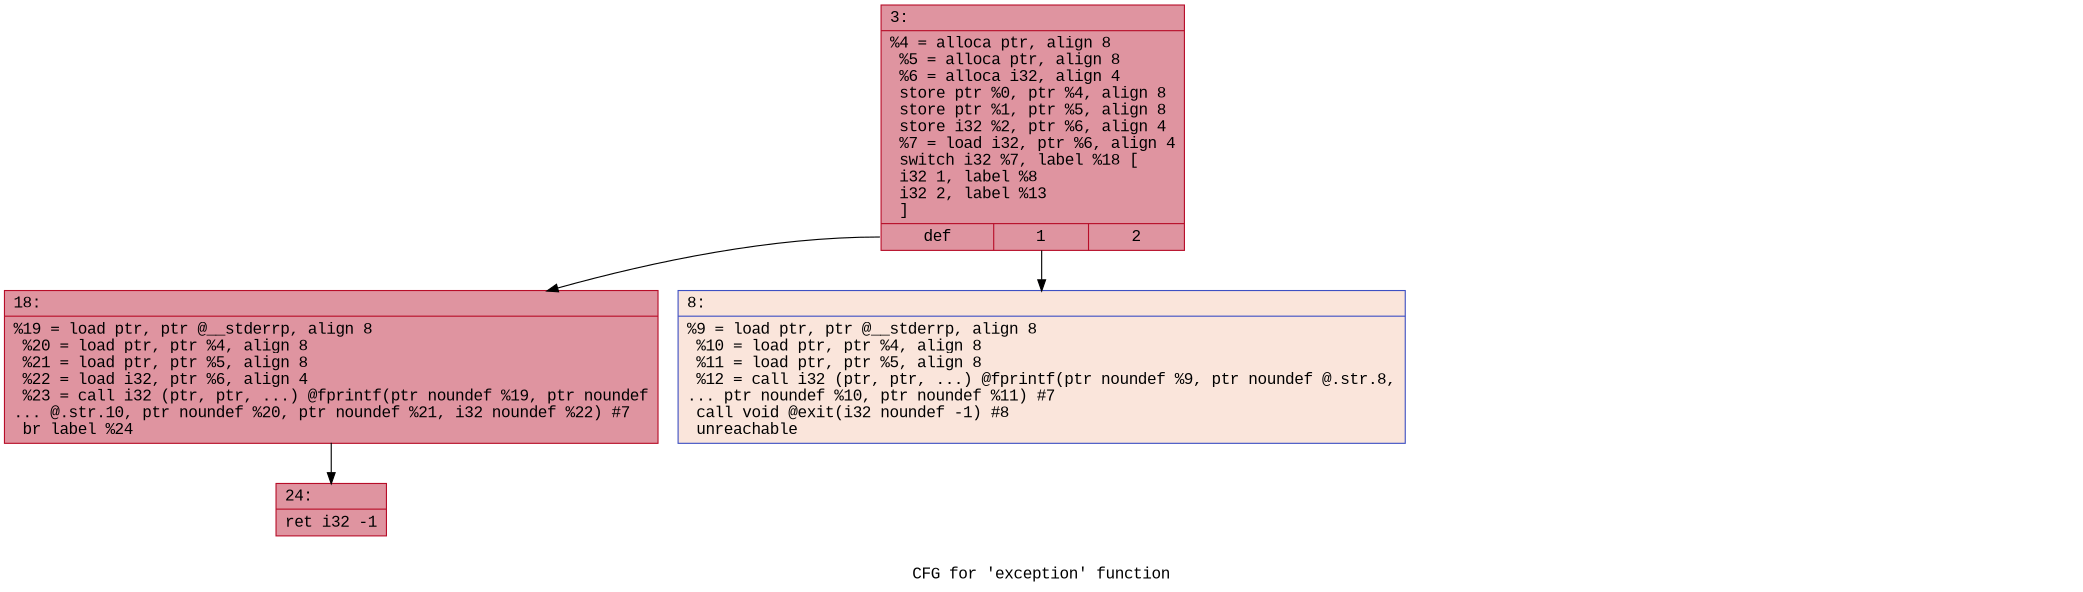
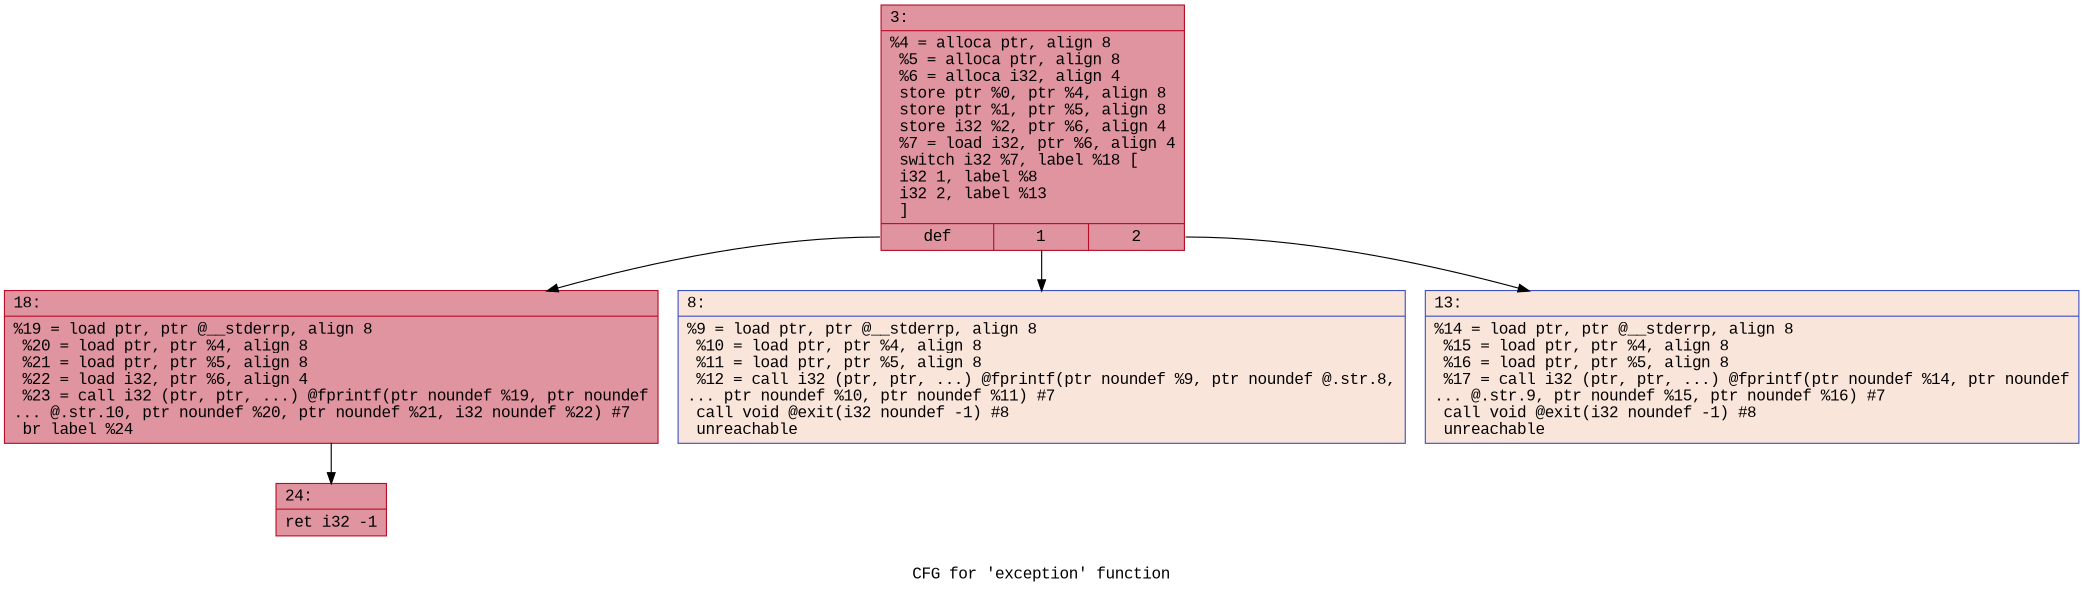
node "13:": added
